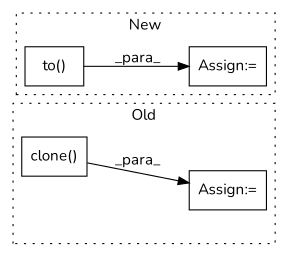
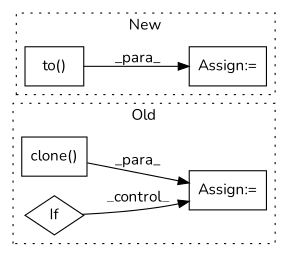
node "If": added
